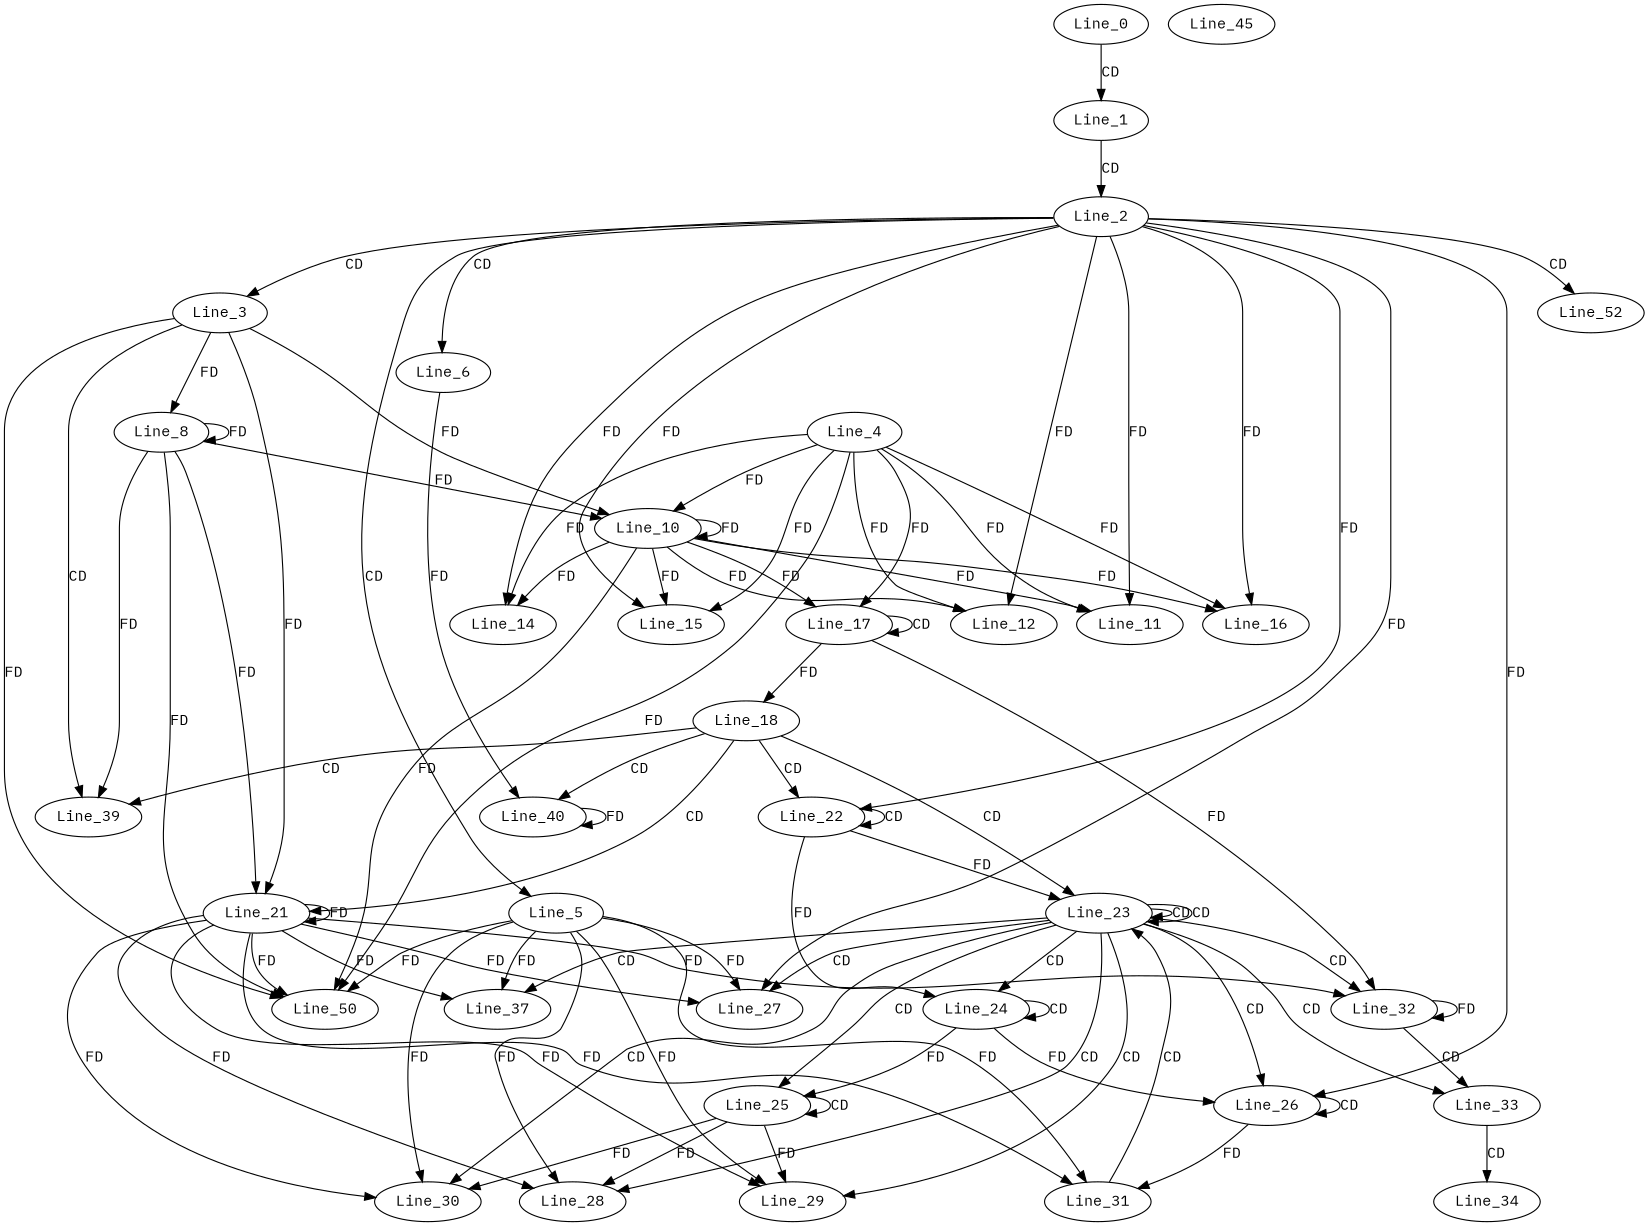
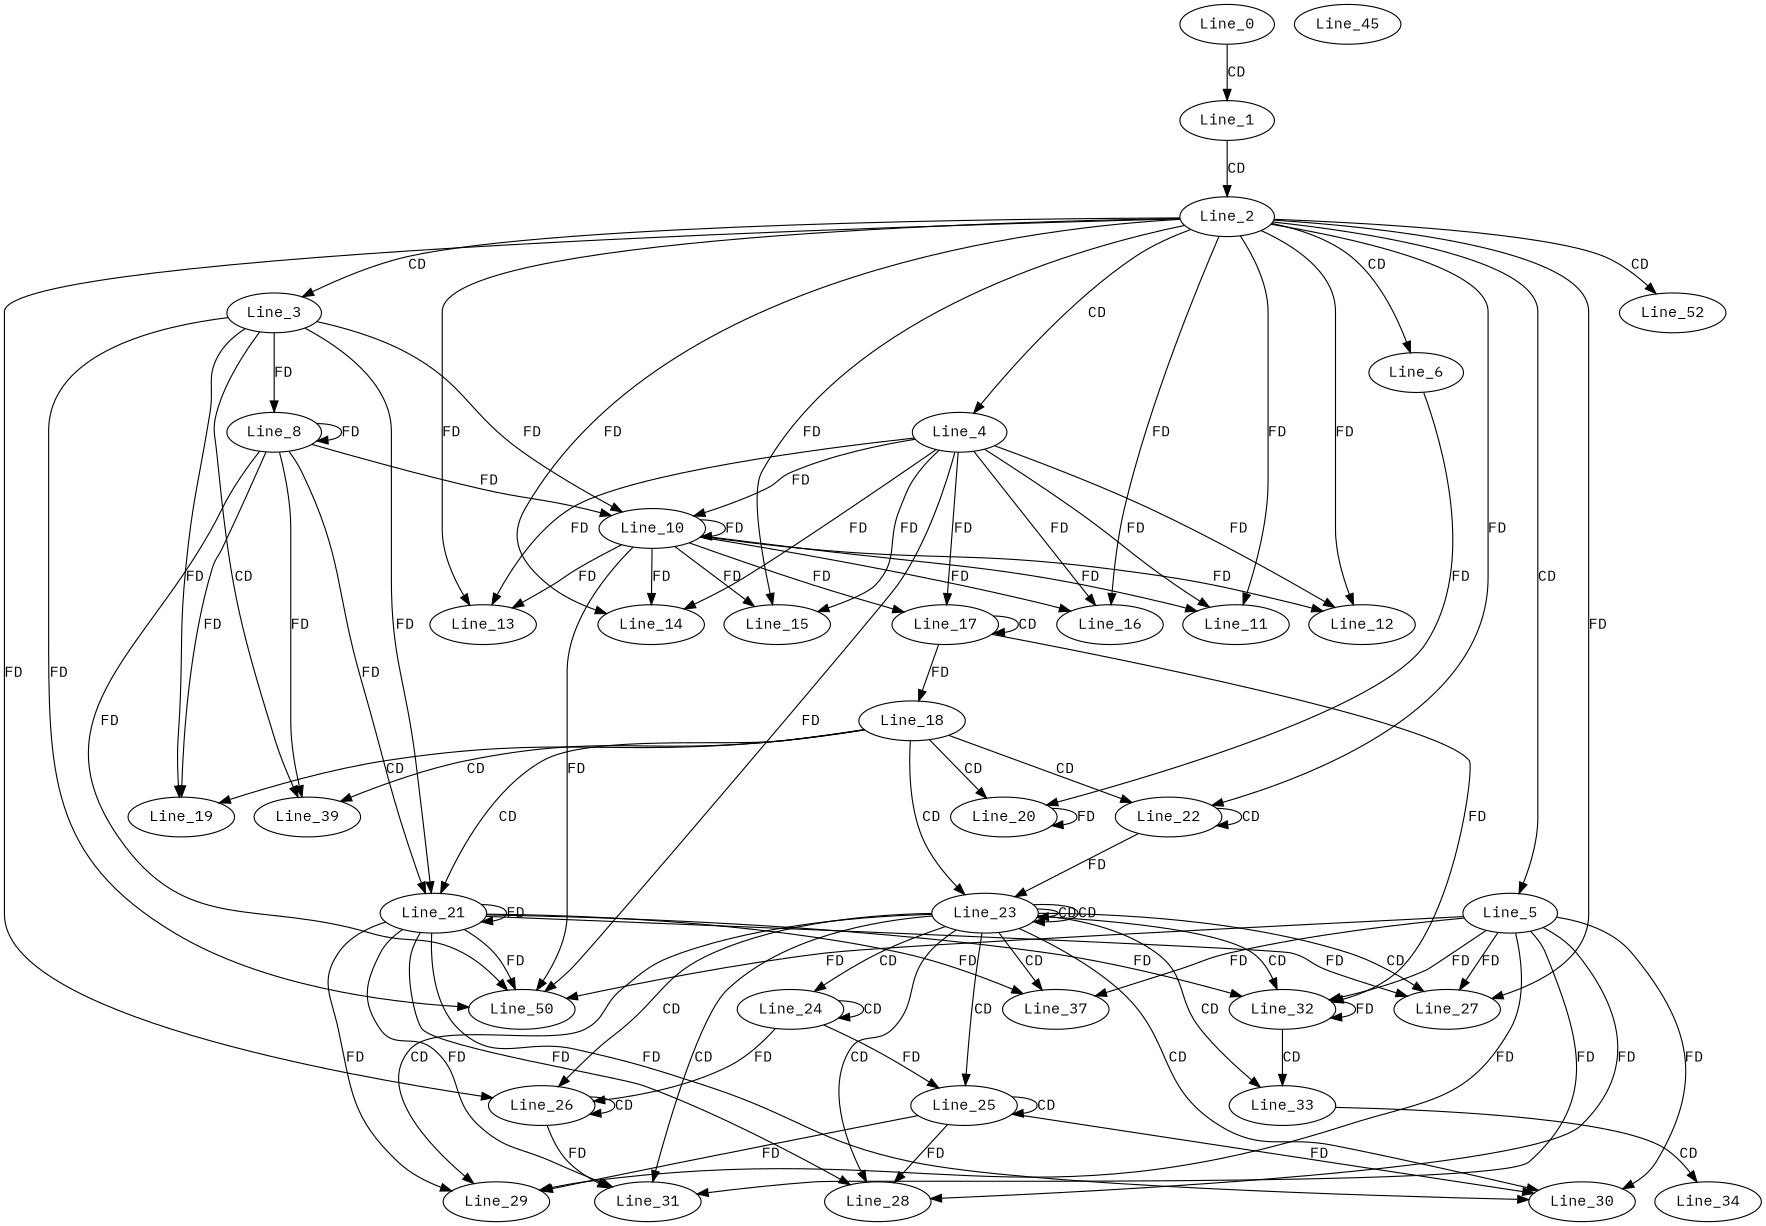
edge "Line_2" -> "Line_4": added, label "CD"
node "Line_13": added
node "Line_19": added
node "Line_40": label "Line_40" -> "Line_20"
edge "Line_22" -> "Line_24": removed, label "FD"
edge "Line_5" -> "Line_32": added, label "FD"
edge "Line_31" -> "Line_23": reversed
